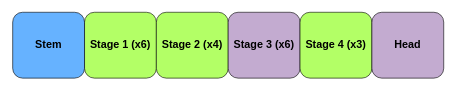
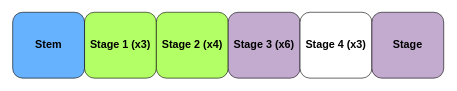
node "Stage 1 (x6)": label "Stage 1 (x6)" -> "Stage 1 (x3)"
node "Stage 4 (x3)": fillcolor #b3ff66 -> #ffffff
node "Head": label "Head" -> "Stage"
